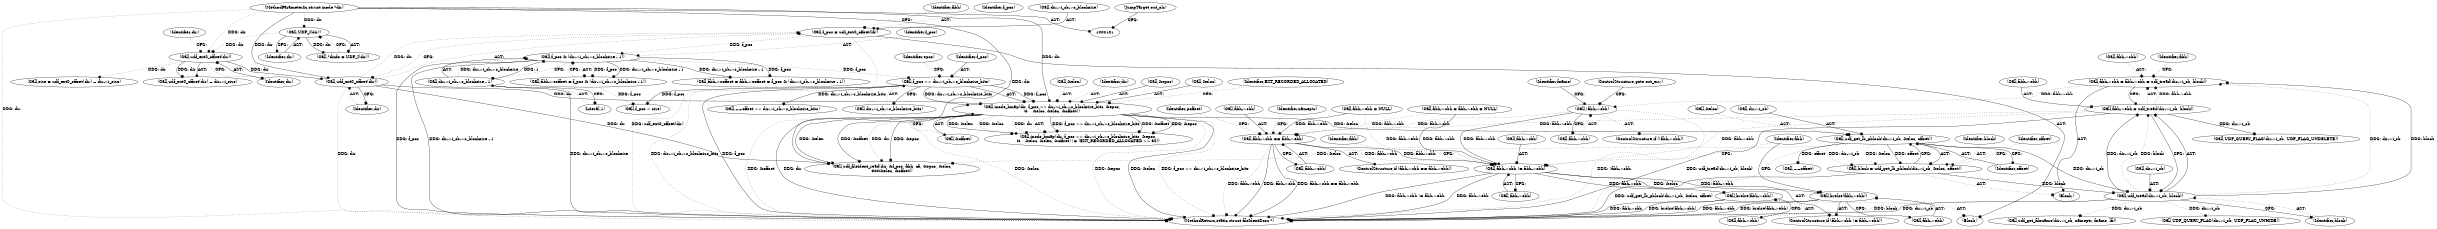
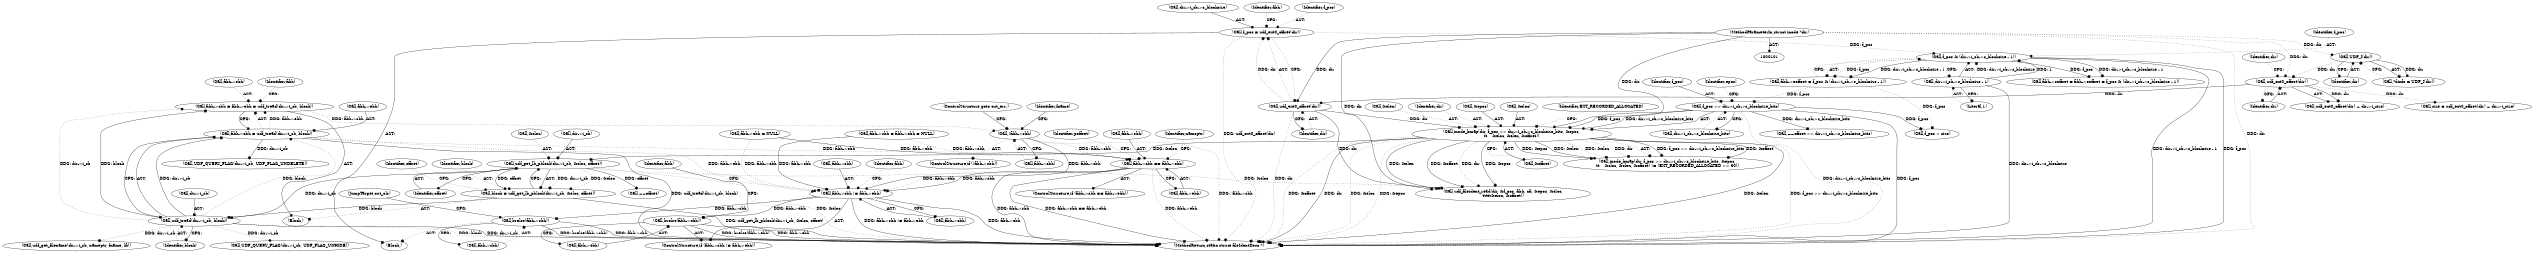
edge "(JumpTarget,out_ok:)" -> "1000101": now "(JumpTarget,out_ok:)" -> "(Call,brelse(fibh->sbh))"
node "(Call,f_pos = udf_ext0_offset(lfi))": label "(Call,f_pos = udf_ext0_offset(lfi))" -> "(Call,f_pos = udf_ext0_offset(dir))"
edge "(Call,f_pos & (dir->i_sb->s_blocksize - 1))" -> "(Call,f_pos >> dir->i_sb->s_blocksize_bits)": now "(Call,fibh->eoffset = f_pos & (dir->i_sb->s_blocksize - 1))" -> "(Call,f_pos >> dir->i_sb->s_blocksize_bits)"
